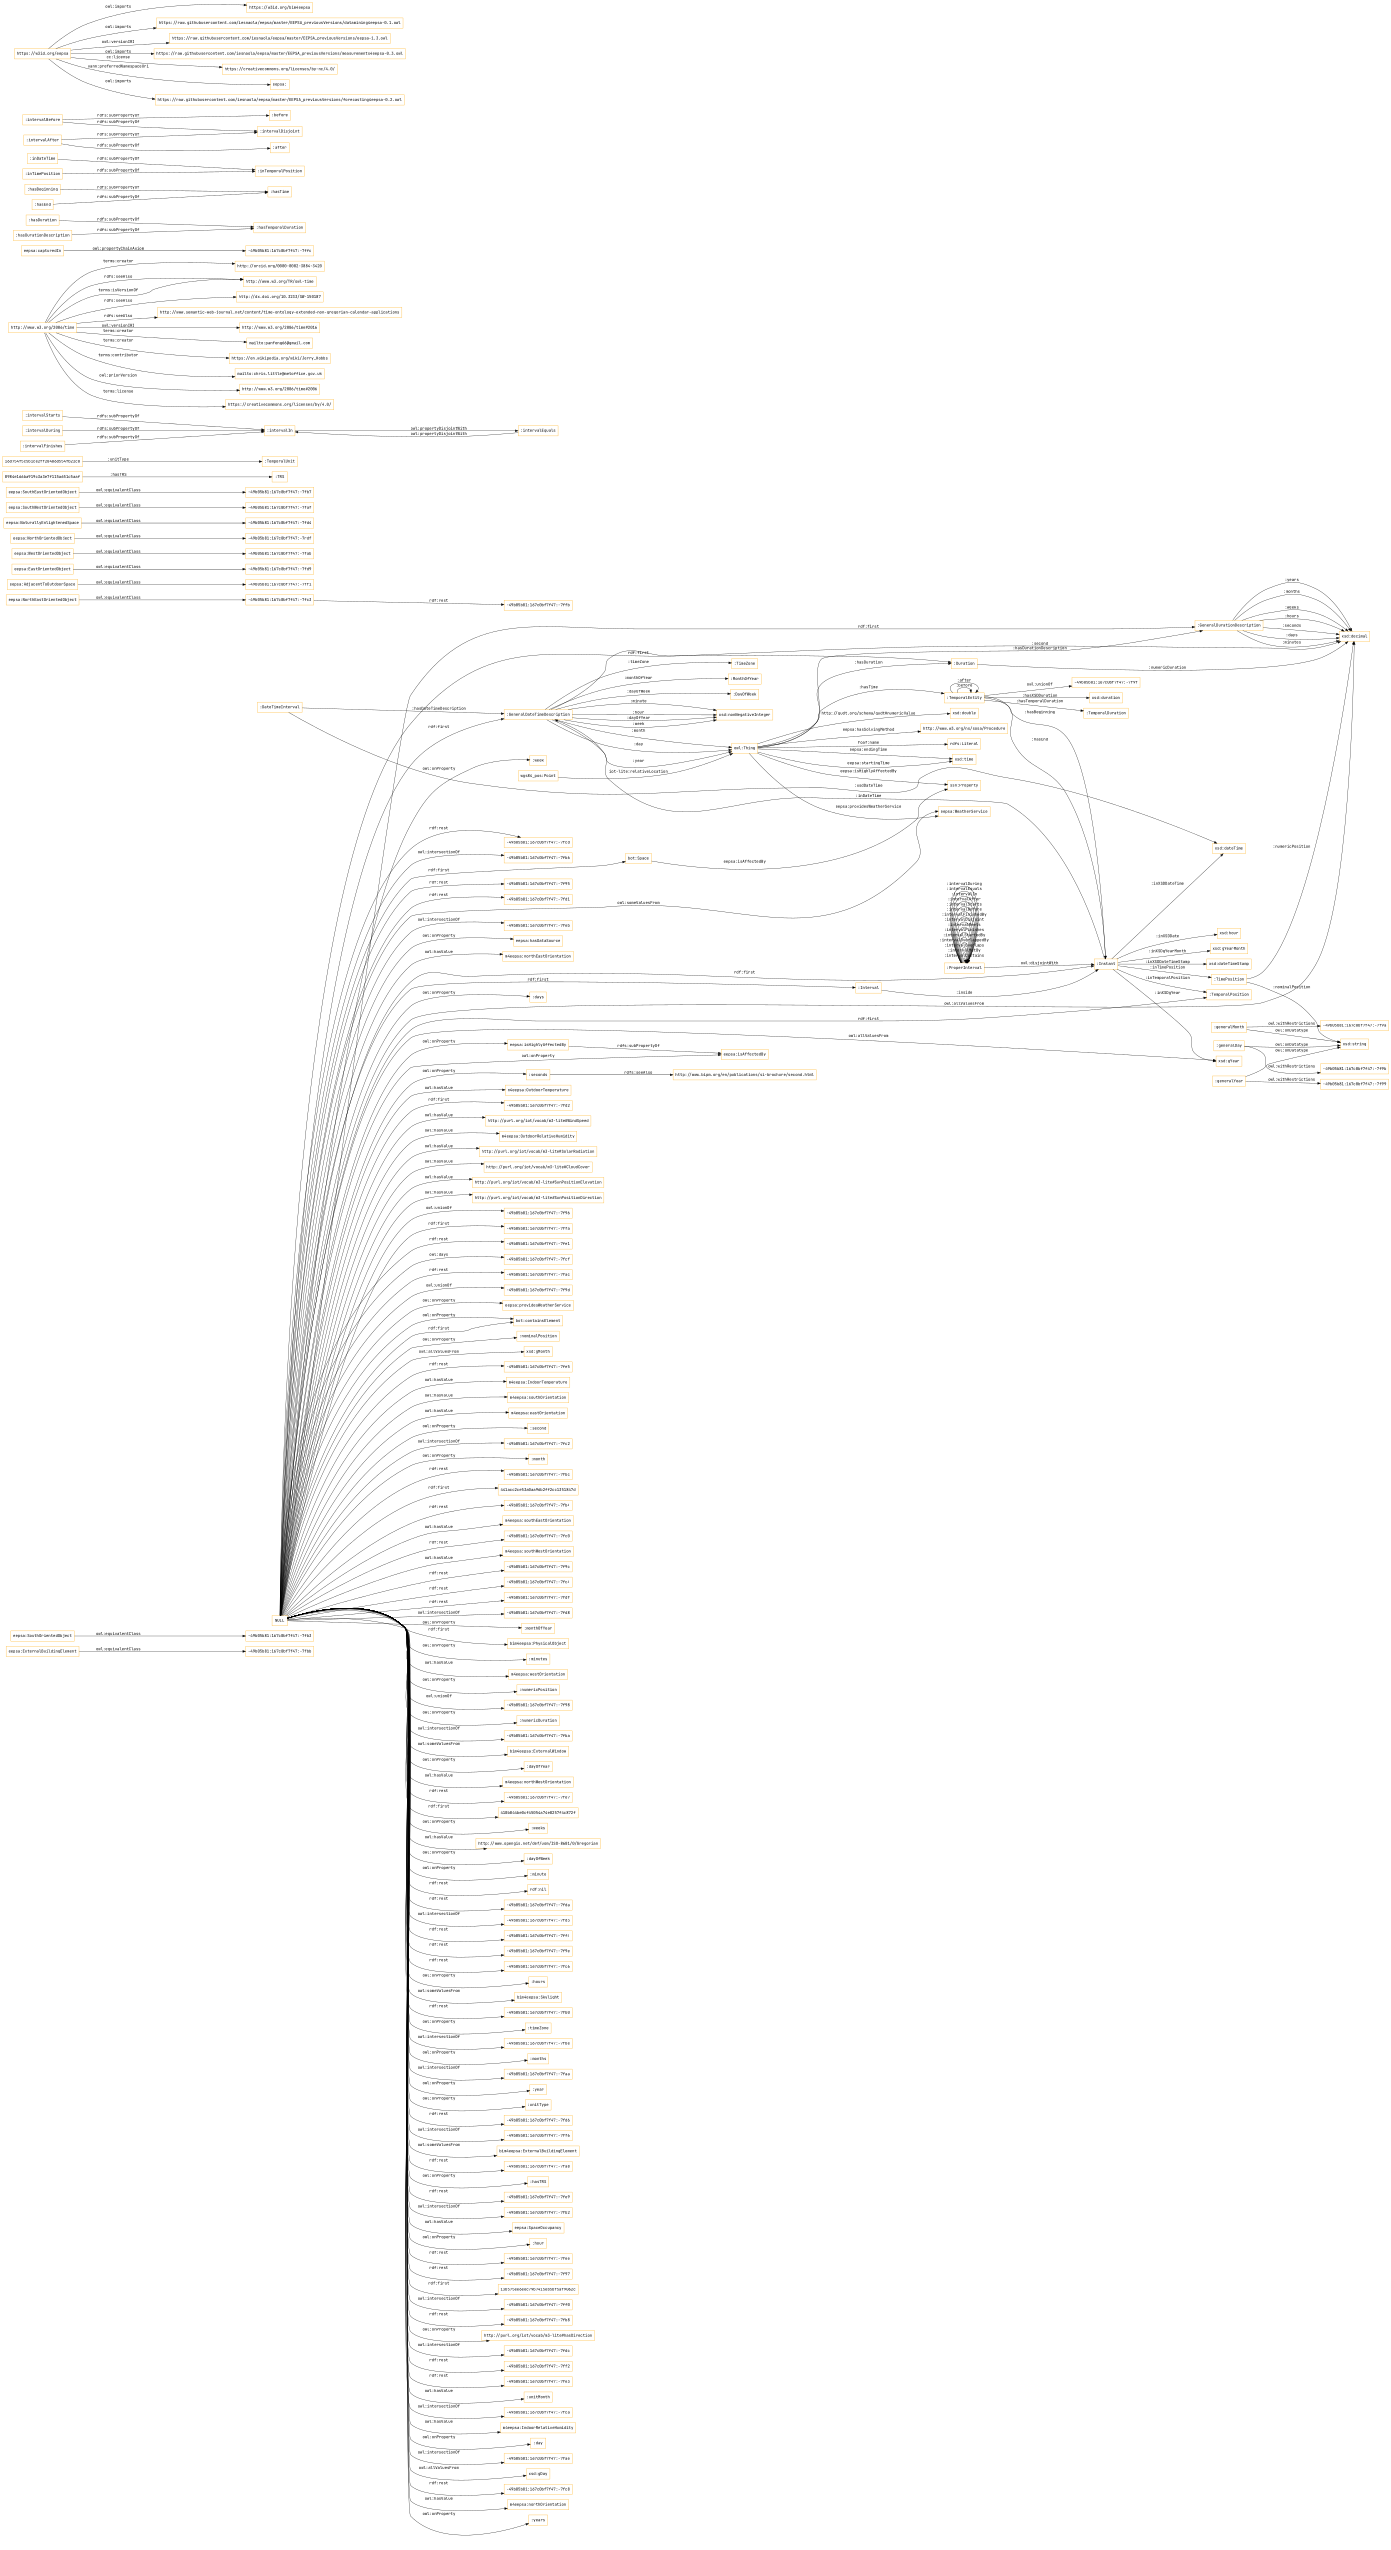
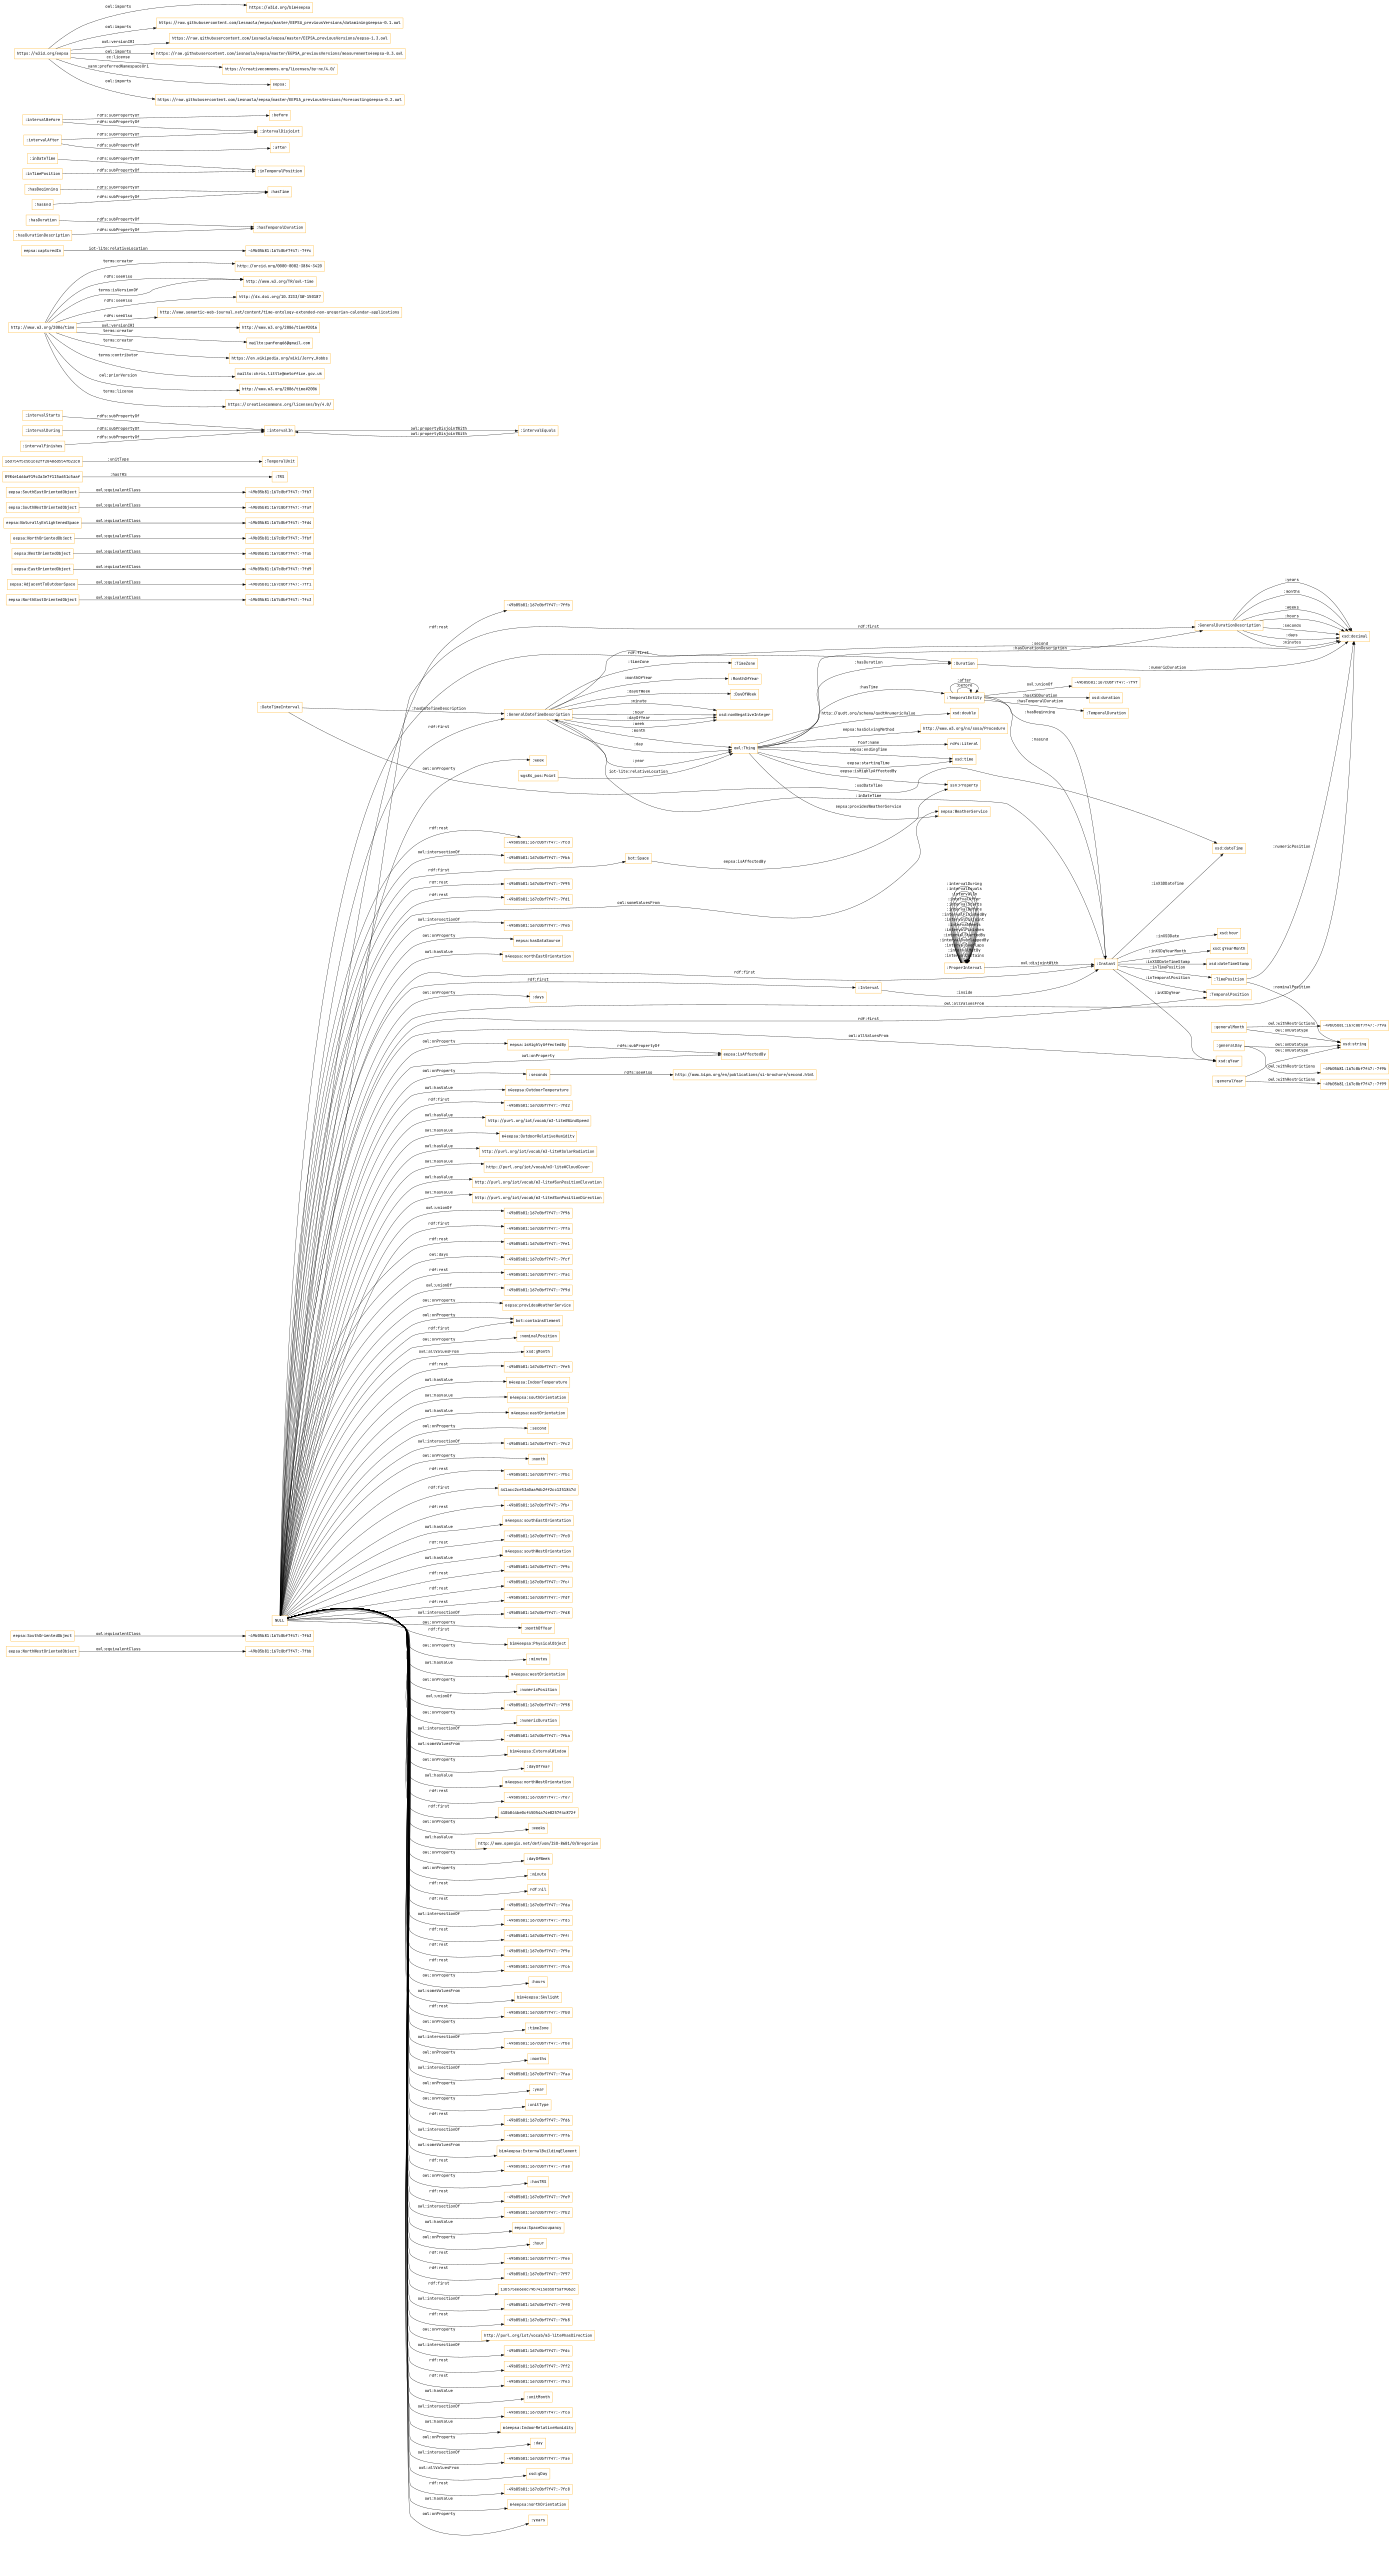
edge "eepsa:capturedIn" -> "-49b05b81:167c0bf7f47:-7ffc": label "owl:propertyChainAxiom" -> "iot-lite:relativeLocation"
node "-49b05b81:167c0bf7f47:-7rdf": label "-49b05b81:167c0bf7f47:-7rdf" -> "-49b05b81:167c0bf7f47:-7fbf"
edge "-49b05b81:167c0bf7f47:-7fc3" -> "-49b05b81:167c0bf7f47:-7ffb": now "NULL" -> "-49b05b81:167c0bf7f47:-7ffb"
node "eepsa:ExternalBuildingElement": label "eepsa:ExternalBuildingElement" -> "eepsa:NorthWestOrientedObject"
